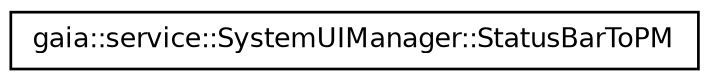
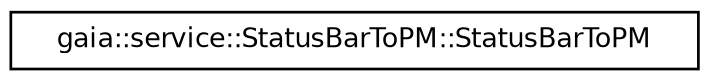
node "gaia::service::SystemUIManager::StatusBarToPM": label "gaia::service::SystemUIManager::StatusBarToPM" -> "gaia::service::StatusBarToPM::StatusBarToPM"
